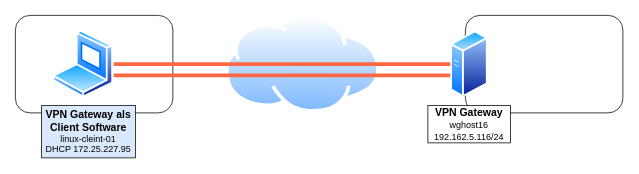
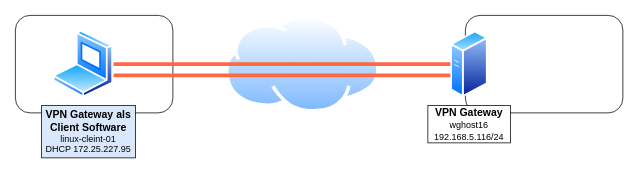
node "VPN Gateway wghost16 192.162.5.116/24": label "VPN Gateway wghost16 192.162.5.116/24" -> "VPN Gateway wghost16 192.168.5.116/24"
